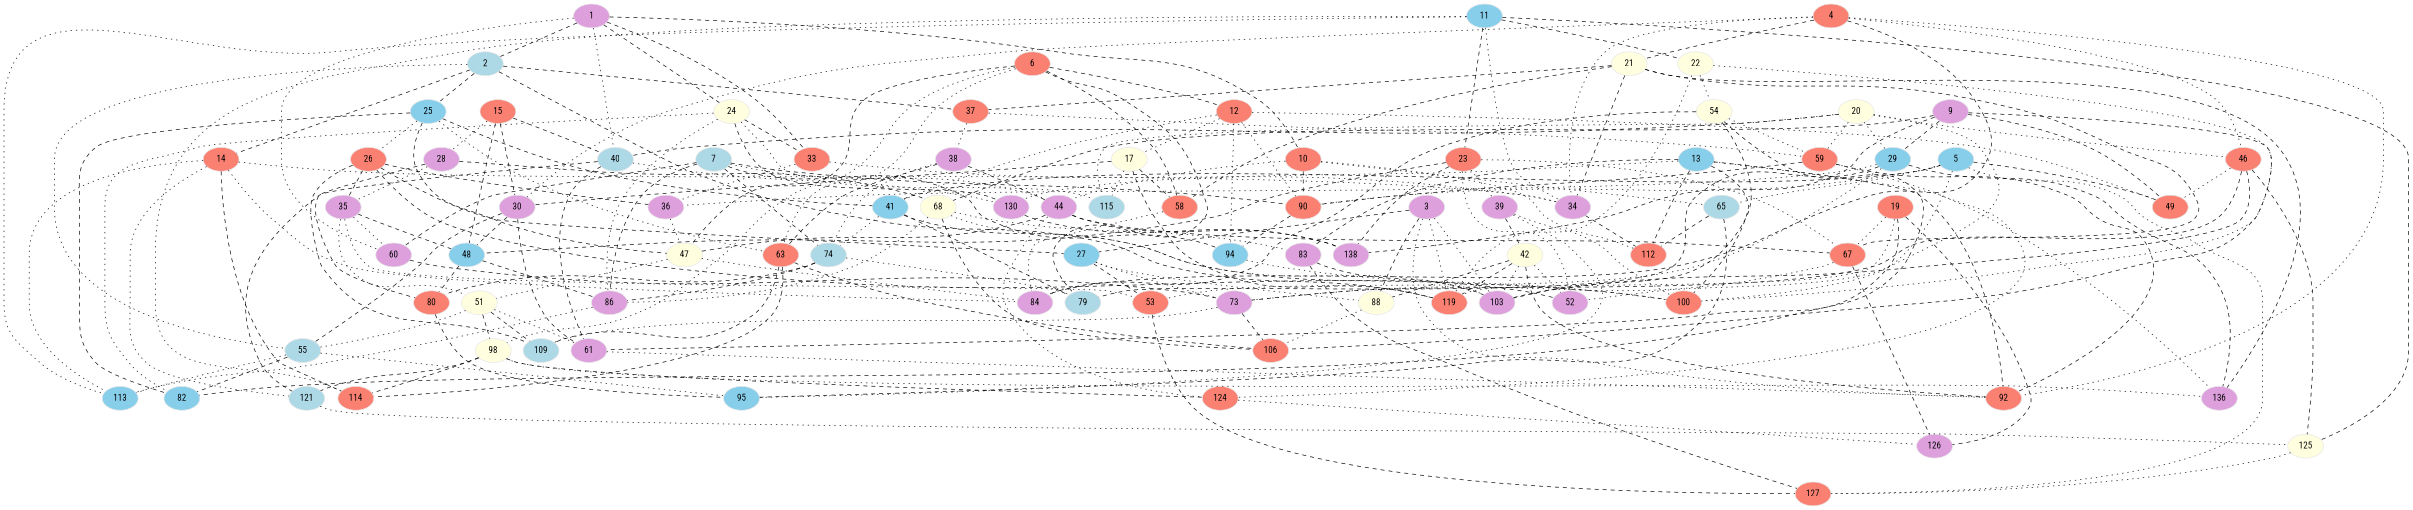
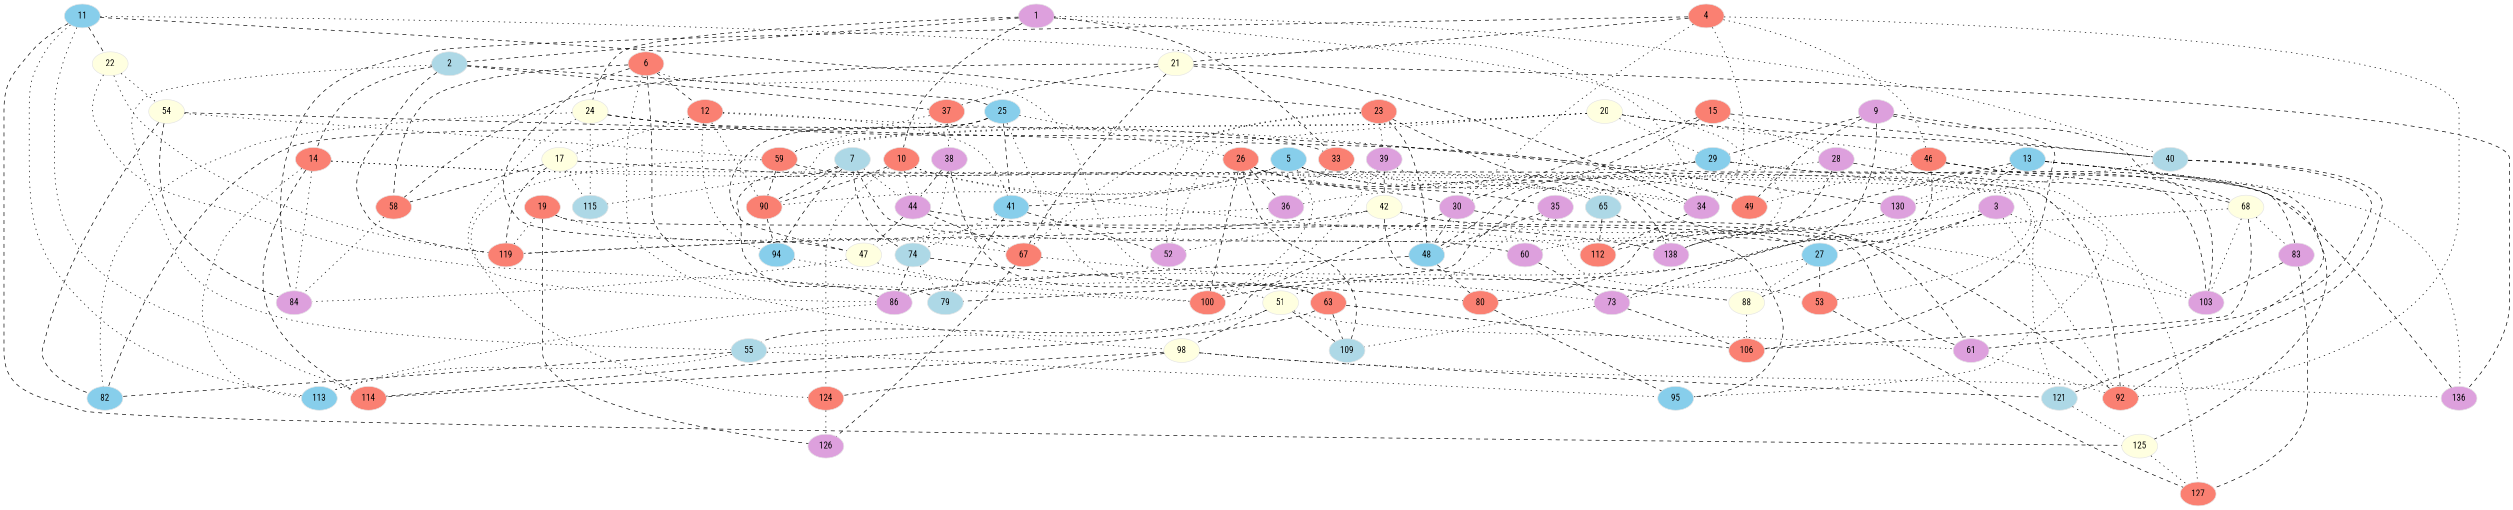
edge "44" -- "124": now "10" -- "124"
